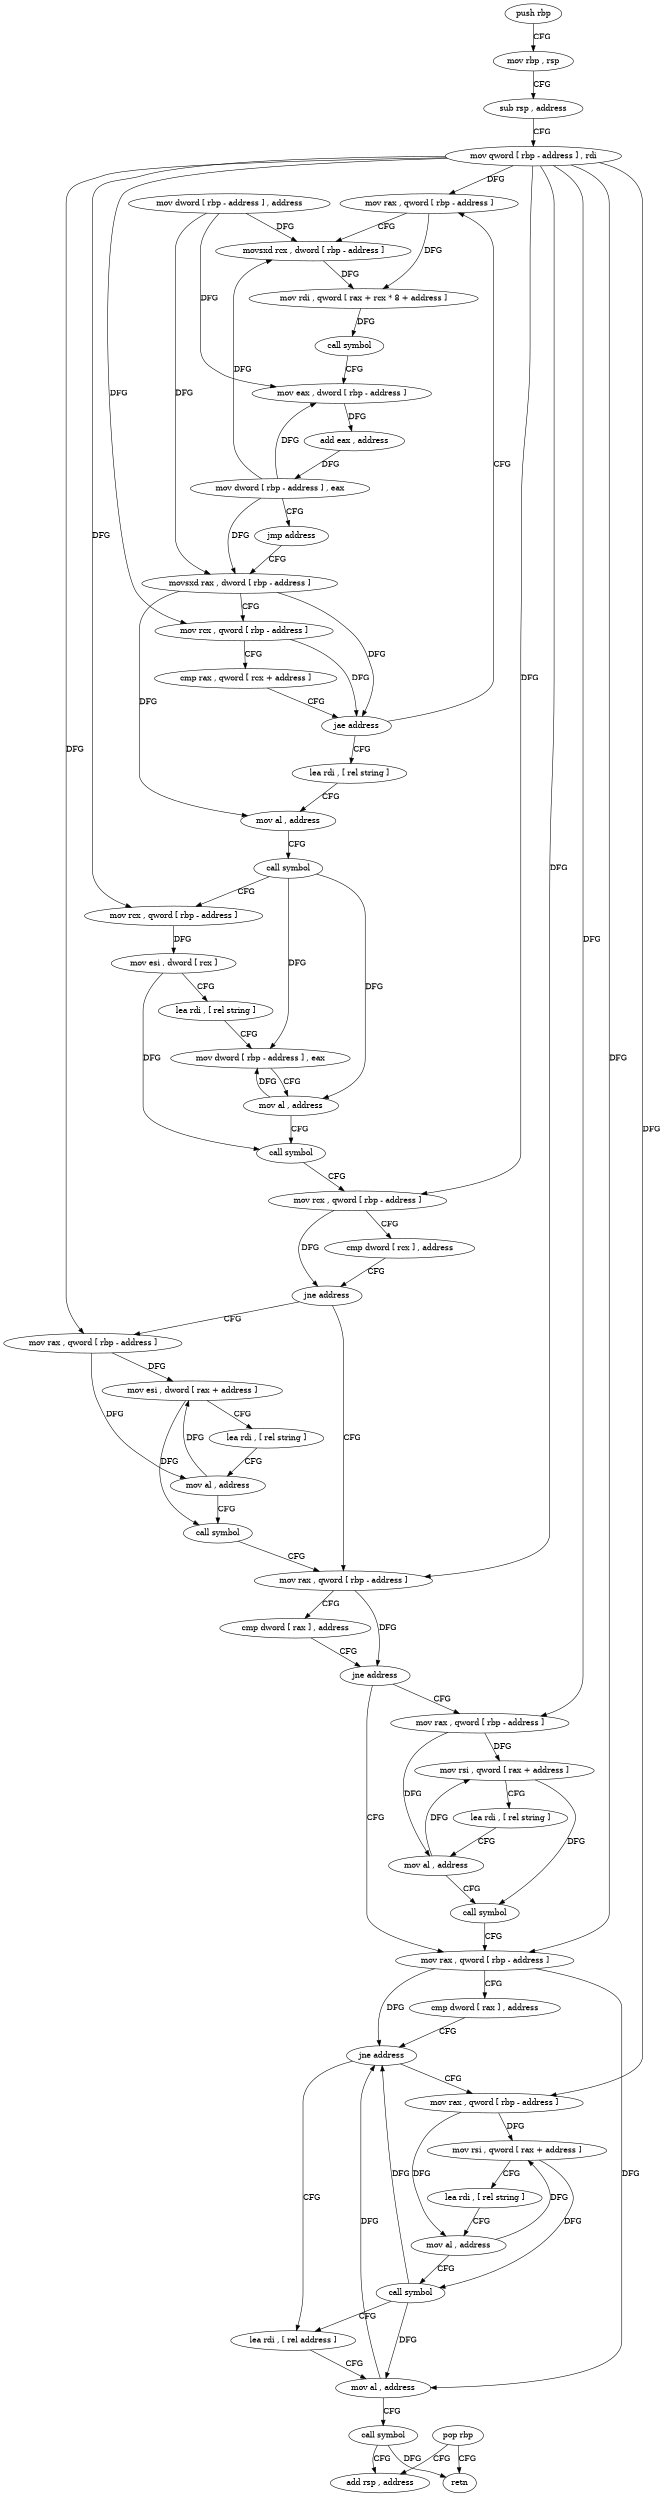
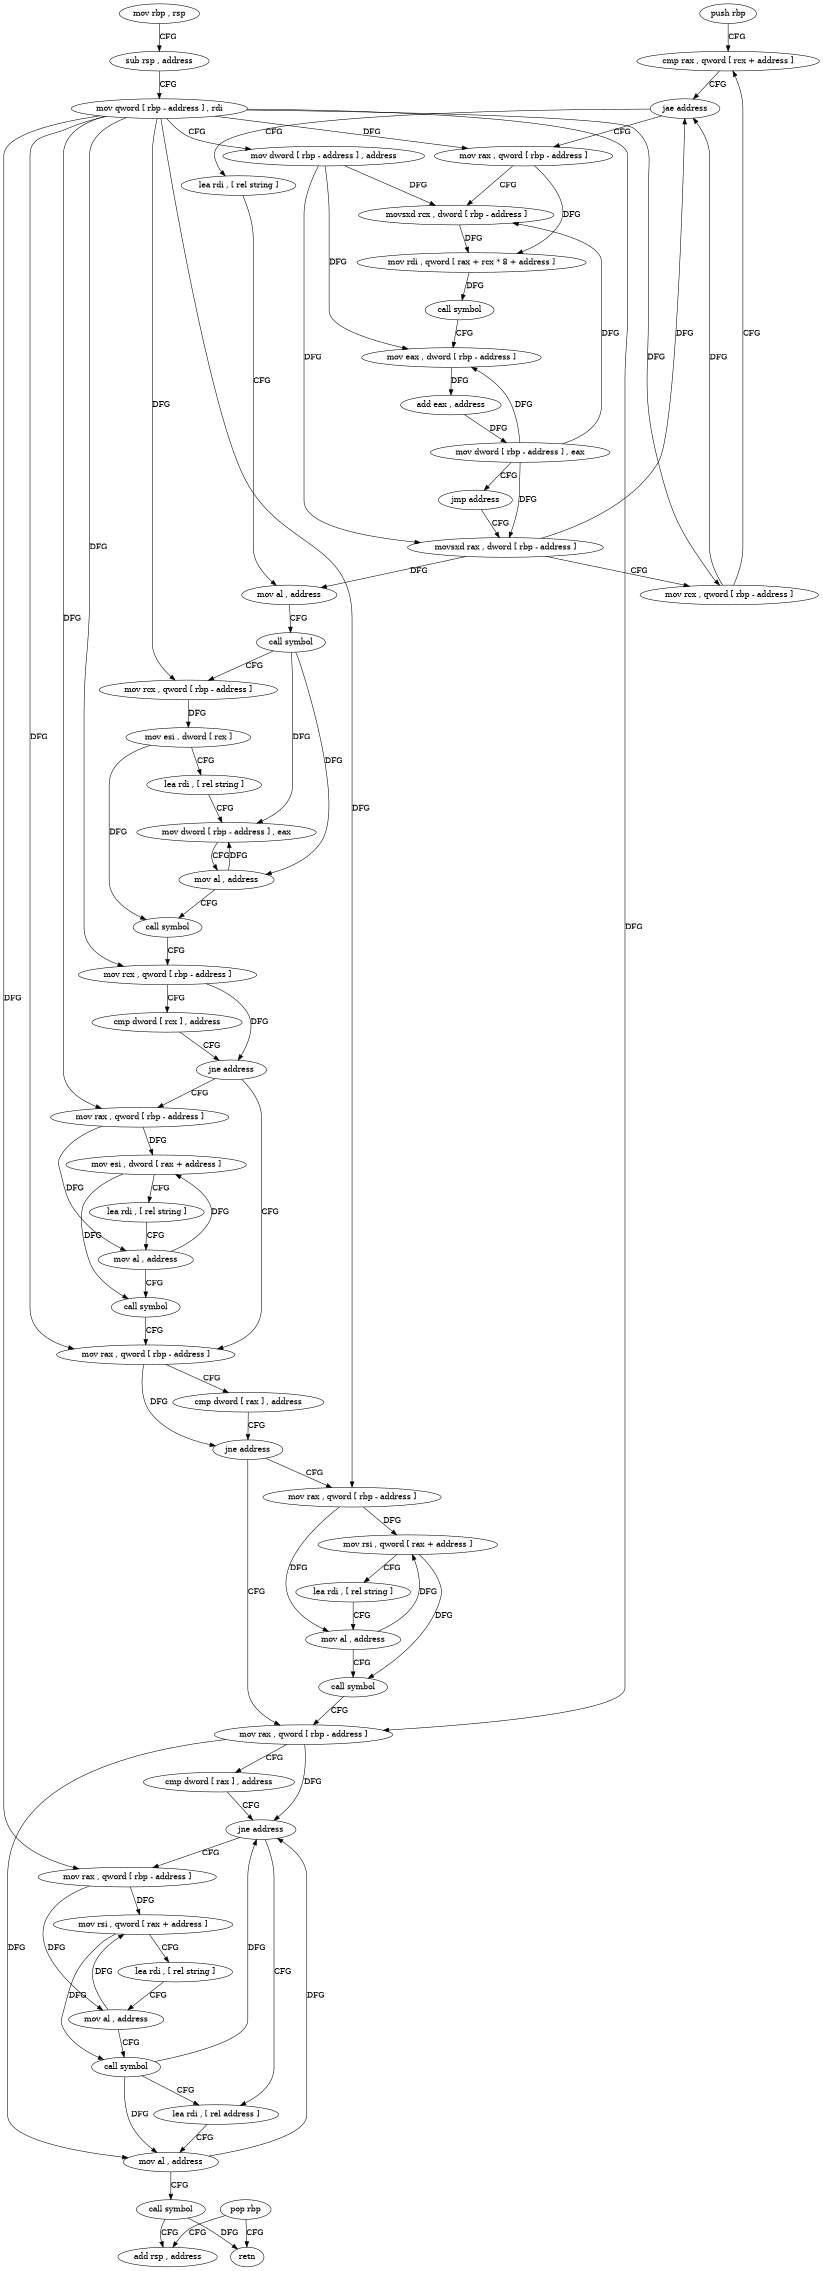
edge "push rbp" -> "mov rbp , rsp": now "push rbp" -> "cmp rax , qword [ rcx + address ]"
edge "mov qword [ rbp - address ] , rdi" -> "mov dword [ rbp - address ] , address": added, label "CFG"
